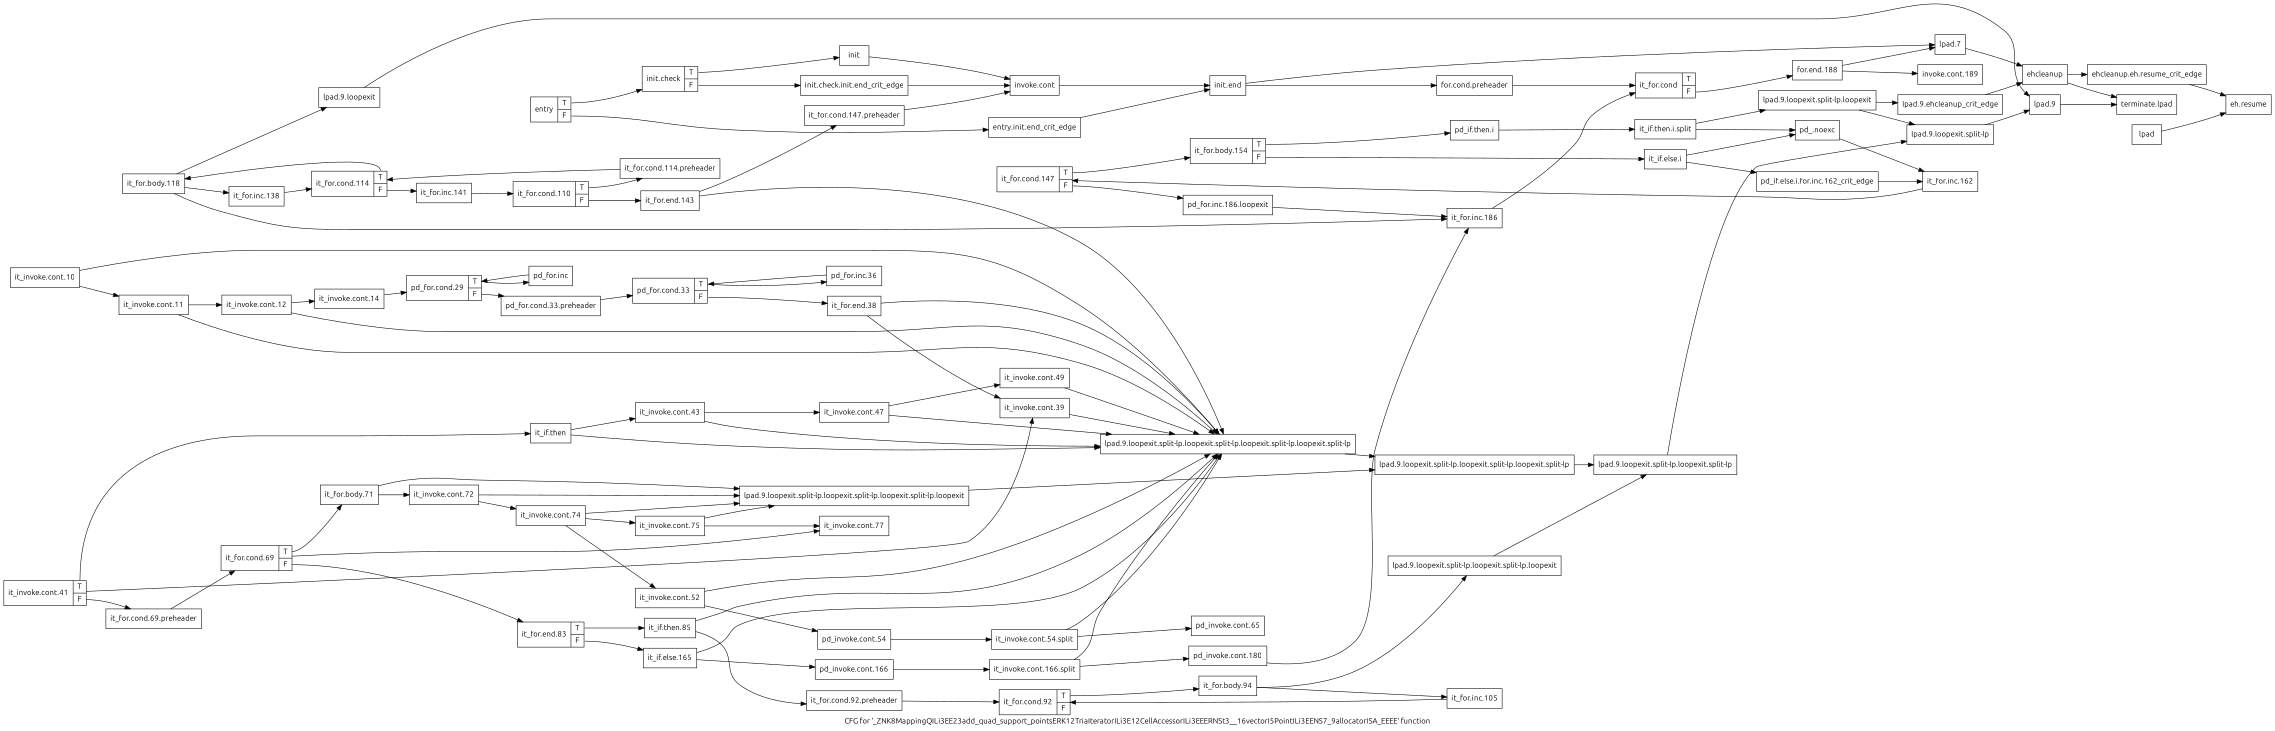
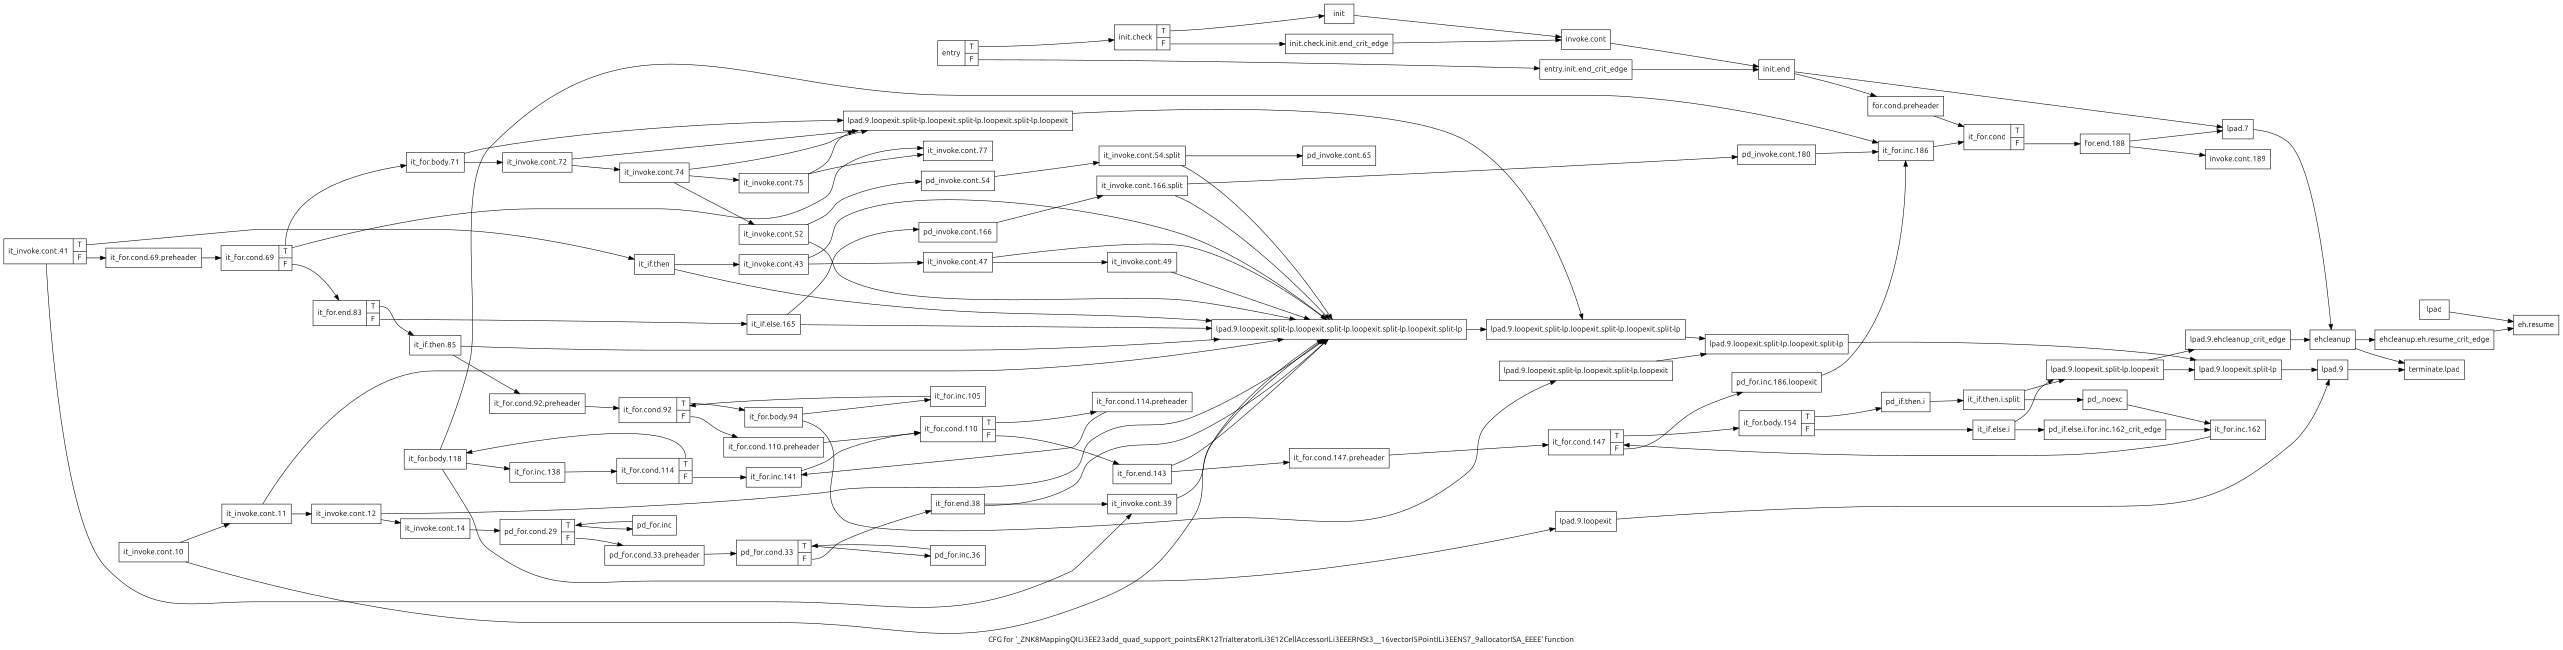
edge "it_for.cond.147.preheader" -> "invoke.cont": now "it_for.cond.147.preheader" -> "it_for.cond.147"
edge "it_if.else.i" -> "pd_.noexc": now "it_if.else.i" -> "lpad.9.loopexit.split-lp.loopexit"
edge "it_for.cond.114.preheader" -> "it_for.cond.114": now "it_for.cond.114.preheader" -> "it_for.inc.141"
node "it_for.cond.110.preheader": added
